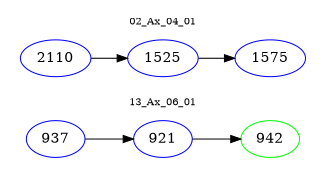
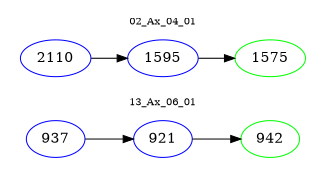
node "1525": label "1525" -> "1595"
node "1575": color blue -> green
